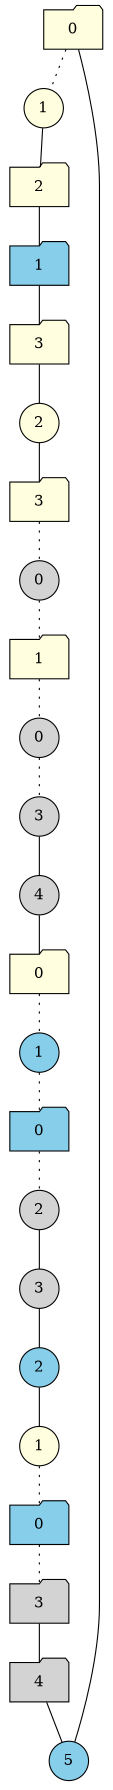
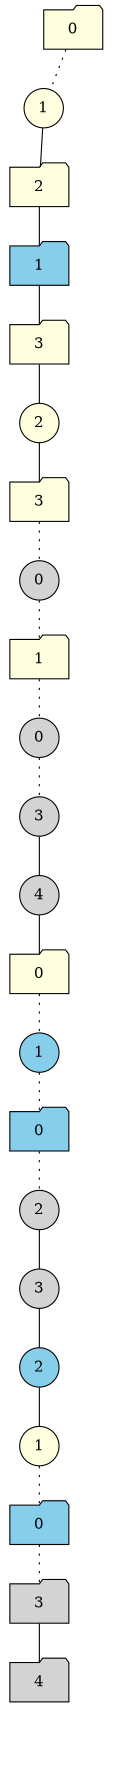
node "5": removed
